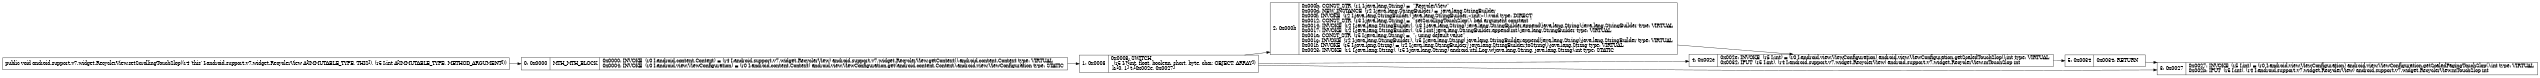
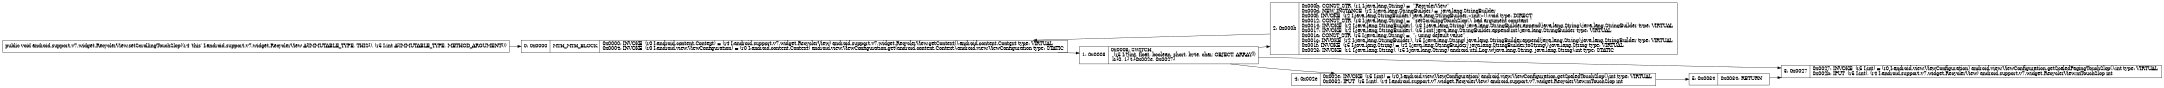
edge "2: 0x000b" -> "4: 0x002e": now "2: 0x000b" -> "0: 0x0000"
